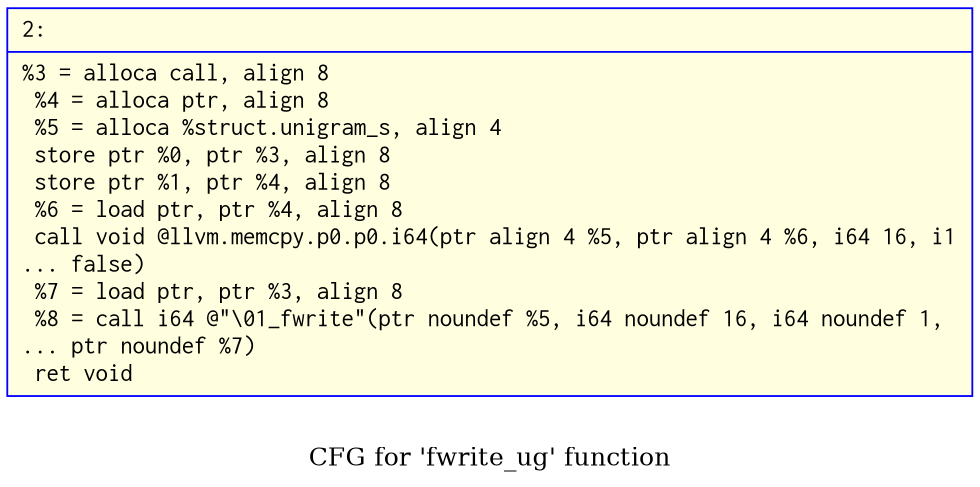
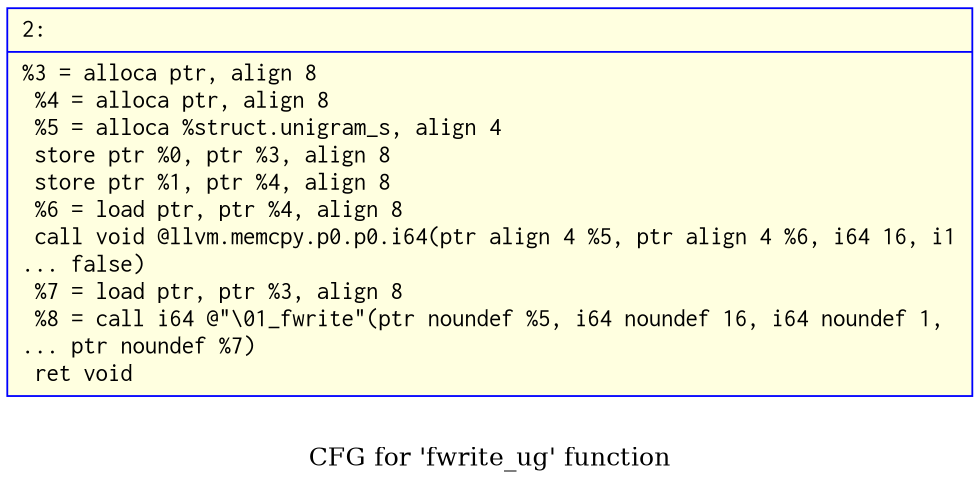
node "2:": text "%3 = alloca call, align 8" -> "%3 = alloca ptr, align 8"
